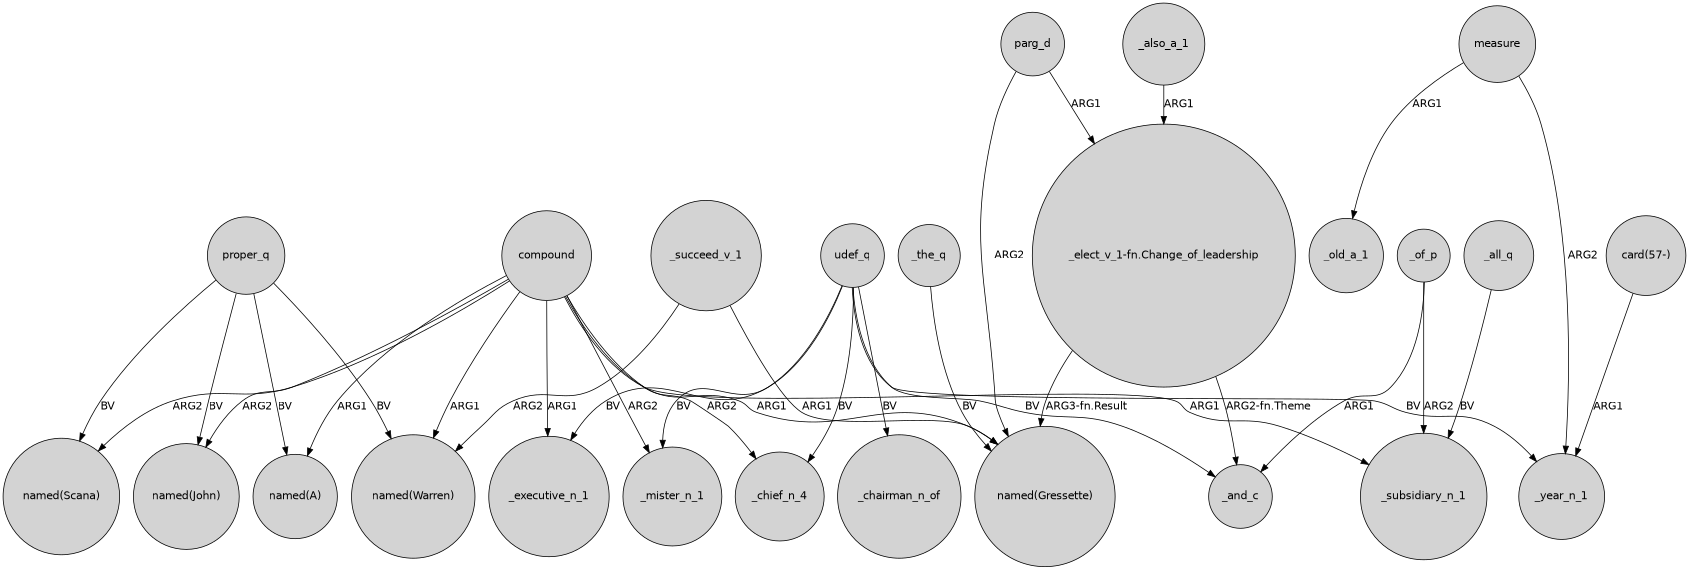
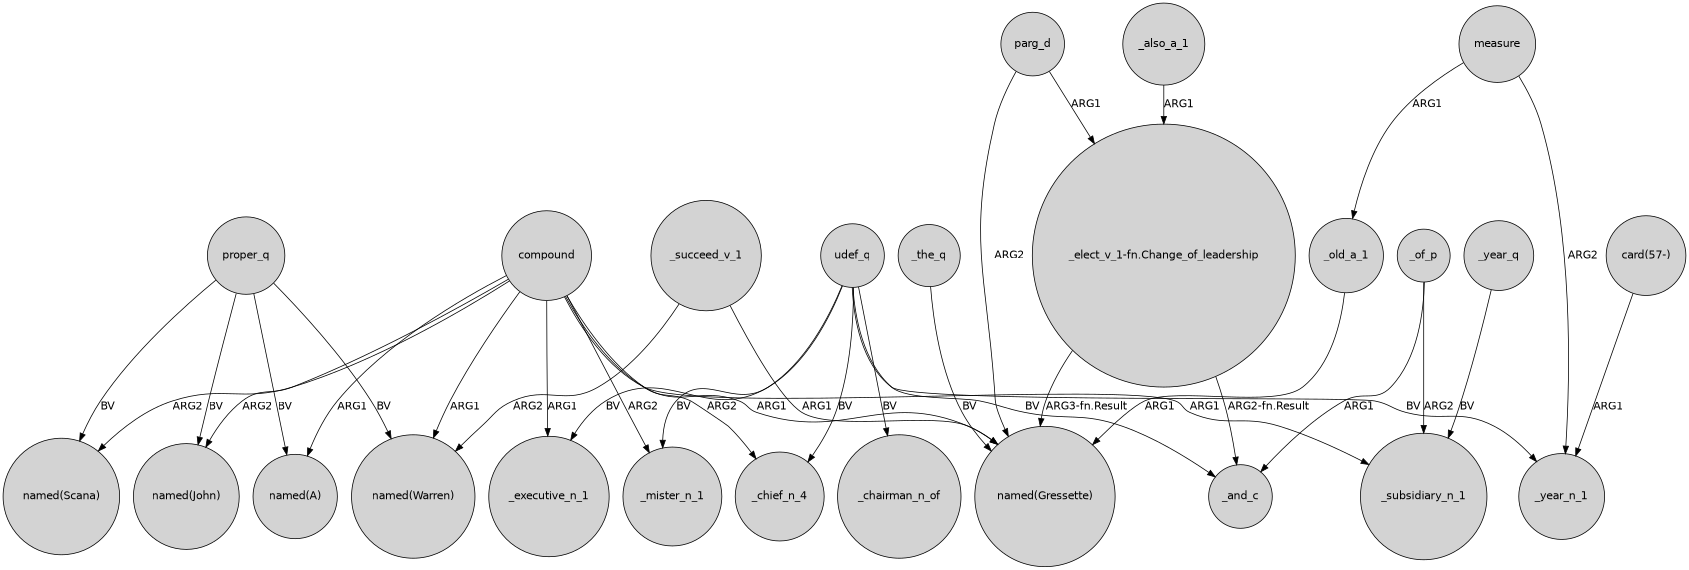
node "_all_q": label "_all_q" -> "_year_q"
edge "_old_a_1" -> "named(Gressette)": added, label "ARG1"
edge "_elect_v_1-fn.Change_of_leadership" -> "_and_c": label "ARG2-fn.Theme" -> "ARG2-fn.Result"
